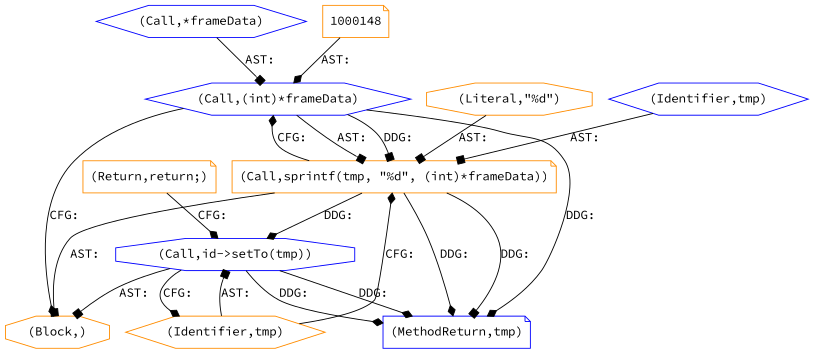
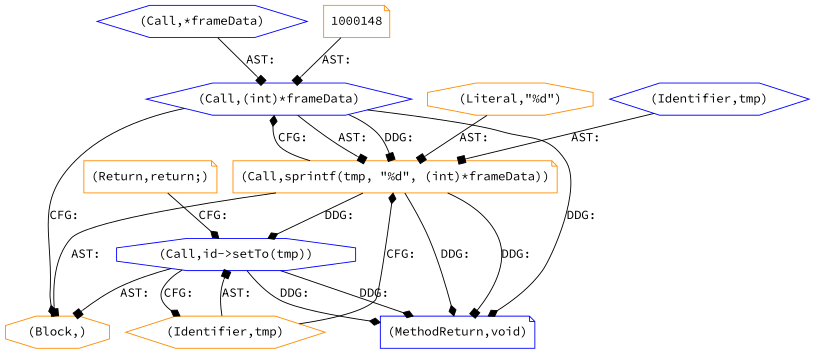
edge "1000148" -> "(Call,(int)*frameData)": arrowhead diamond -> box
node "(MethodReturn,tmp)": label "(MethodReturn,tmp)" -> "(MethodReturn,void)"
